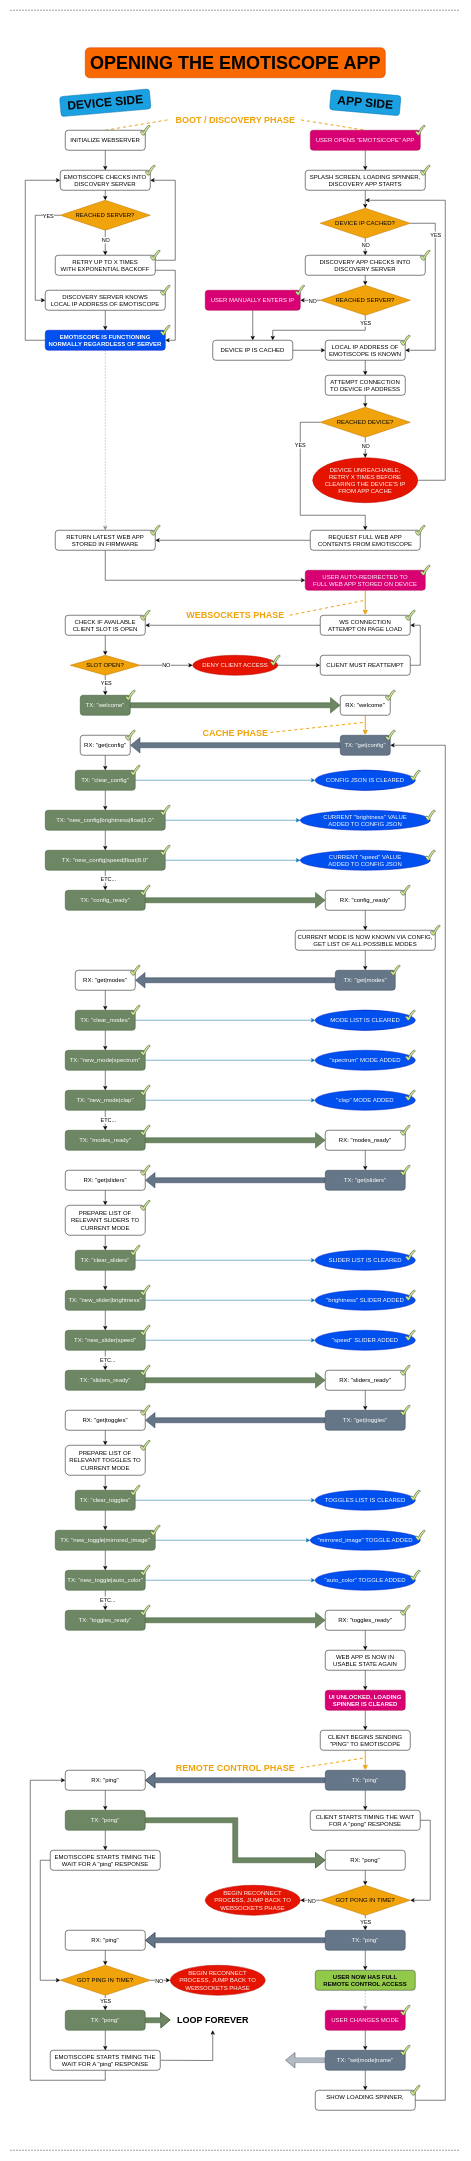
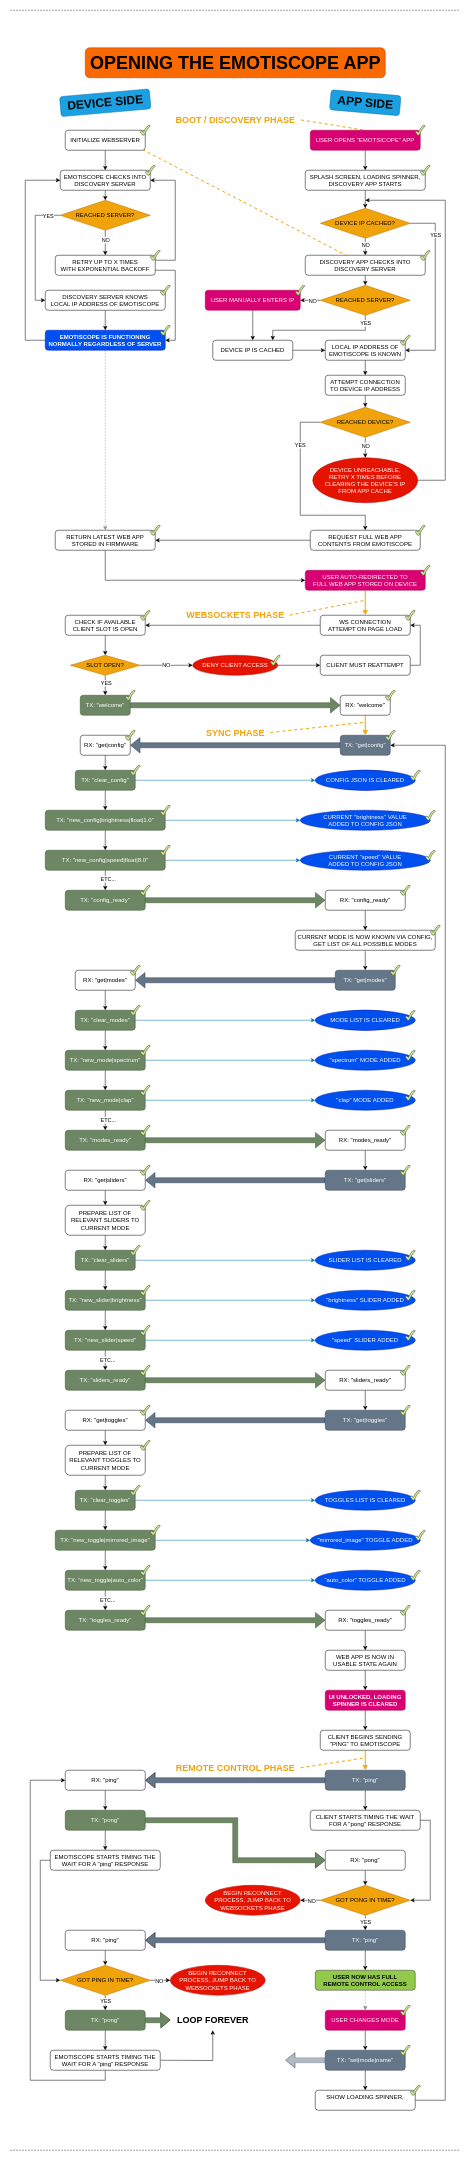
edge "BOOT / DISCOVERY PHASE" -- "INITIALIZE WEBSERVER": now "DISCOVERY APP CHECKS INTO DISCOVERY SERVER" -- "INITIALIZE WEBSERVER"
node "CACHE PHASE": label "CACHE PHASE" -> "SYNC PHASE"
